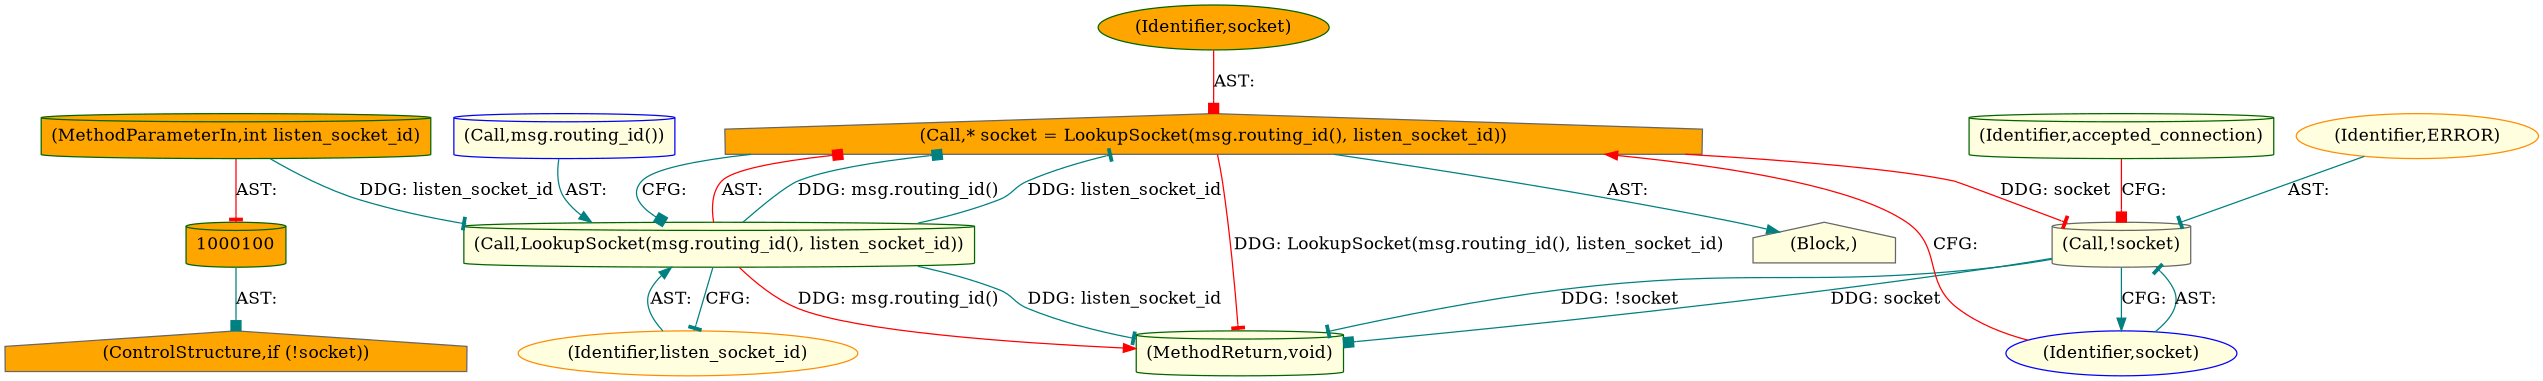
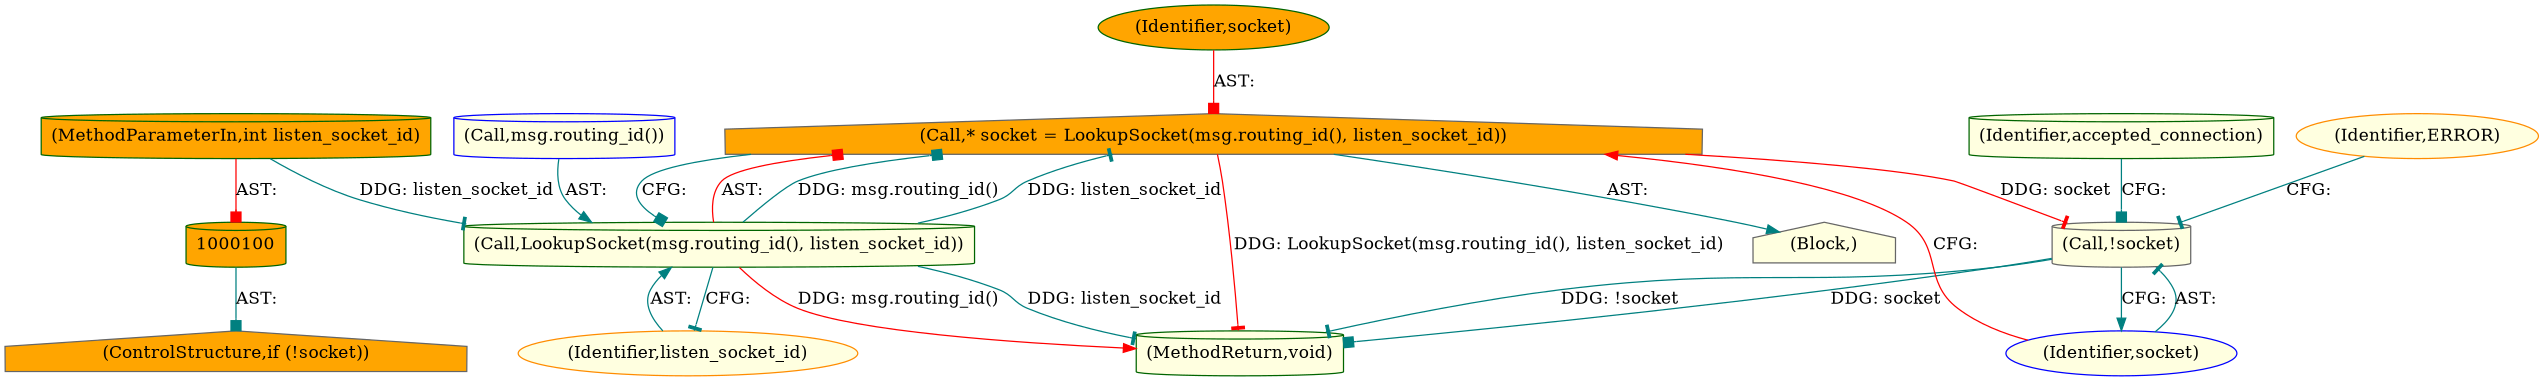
edge "(Identifier,accepted_connection)" -> "(Call,!socket)": color red -> teal
edge "(MethodParameterIn,int listen_socket_id)" -> "1000100": arrowhead tee -> box
edge "(Identifier,ERROR)" -> "(Call,!socket)": label "AST: " -> "CFG: "
